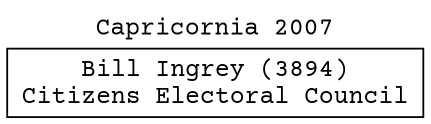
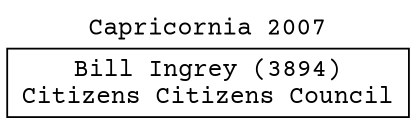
node "Bill Ingrey (3894) Citizens Electoral Council": label "Bill Ingrey (3894) Citizens Electoral Council" -> "Bill Ingrey (3894) Citizens Citizens Council"
